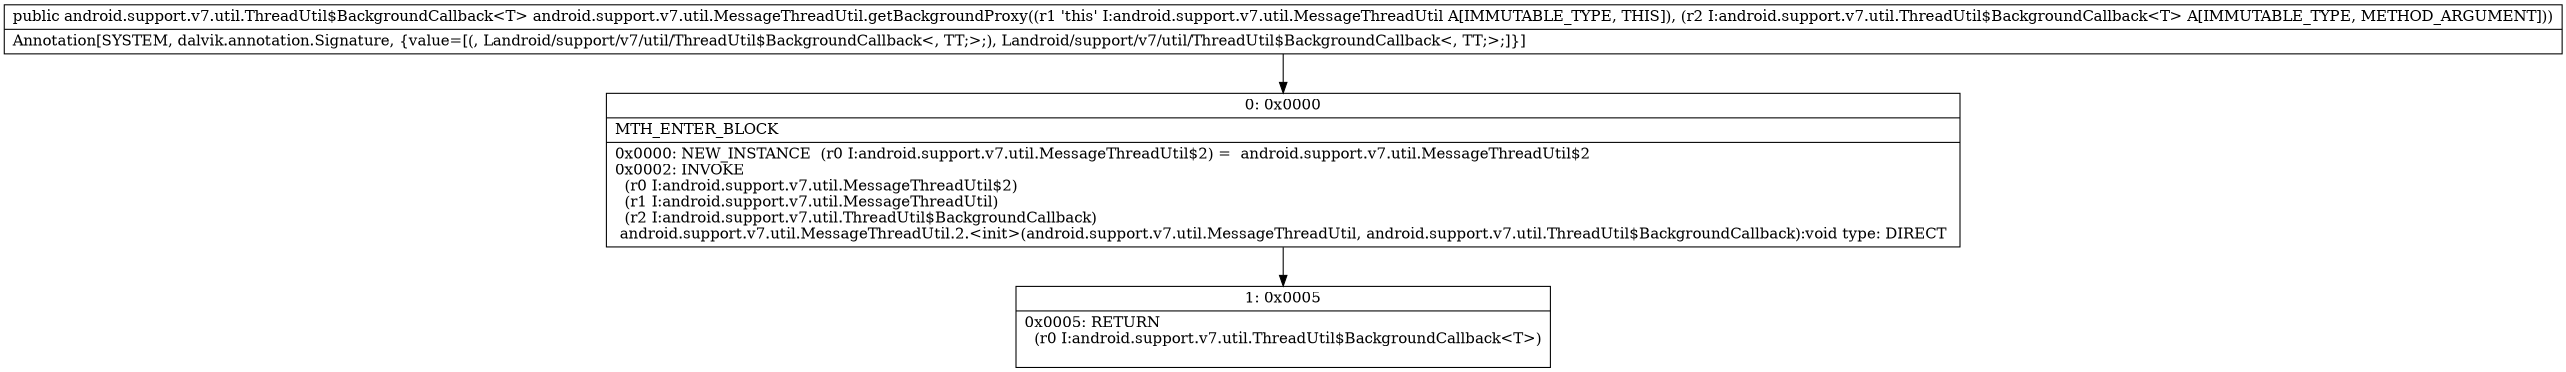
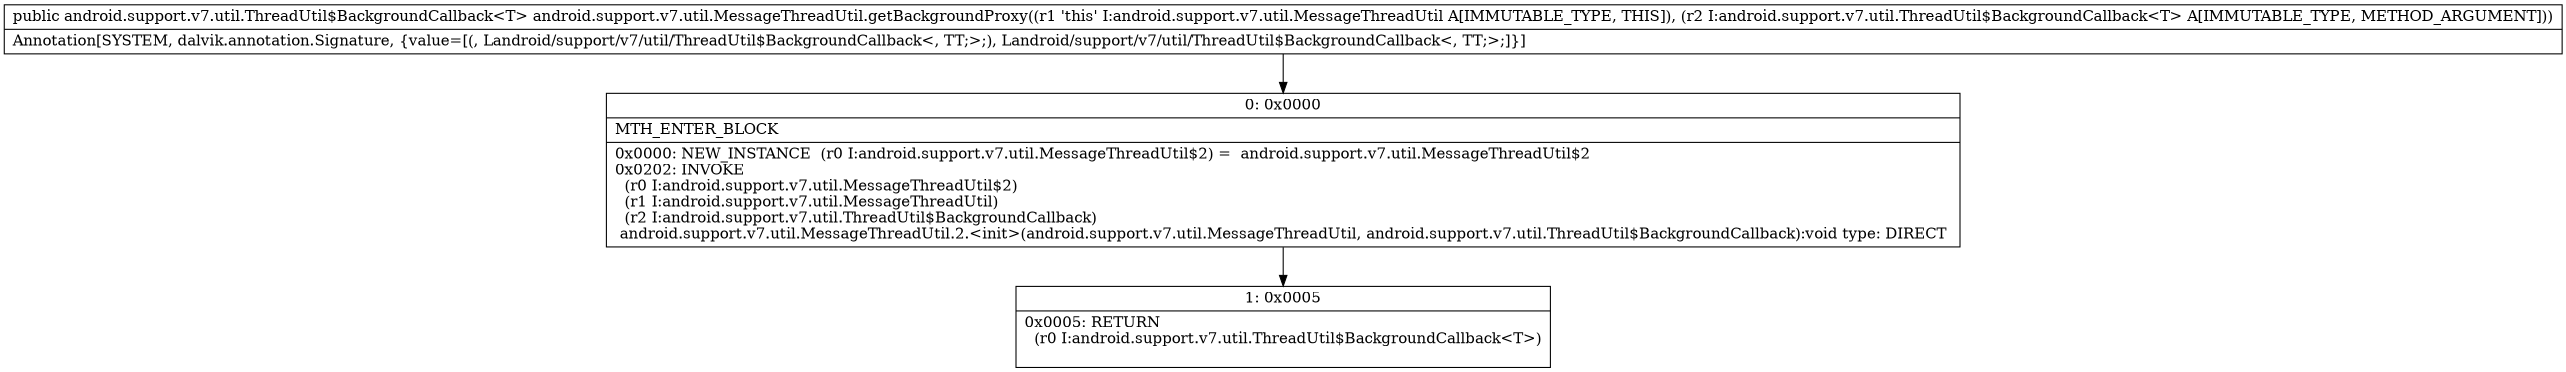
node "0: 0x0000": text "0x0002: INVOKE" -> "0x0202: INVOKE"
